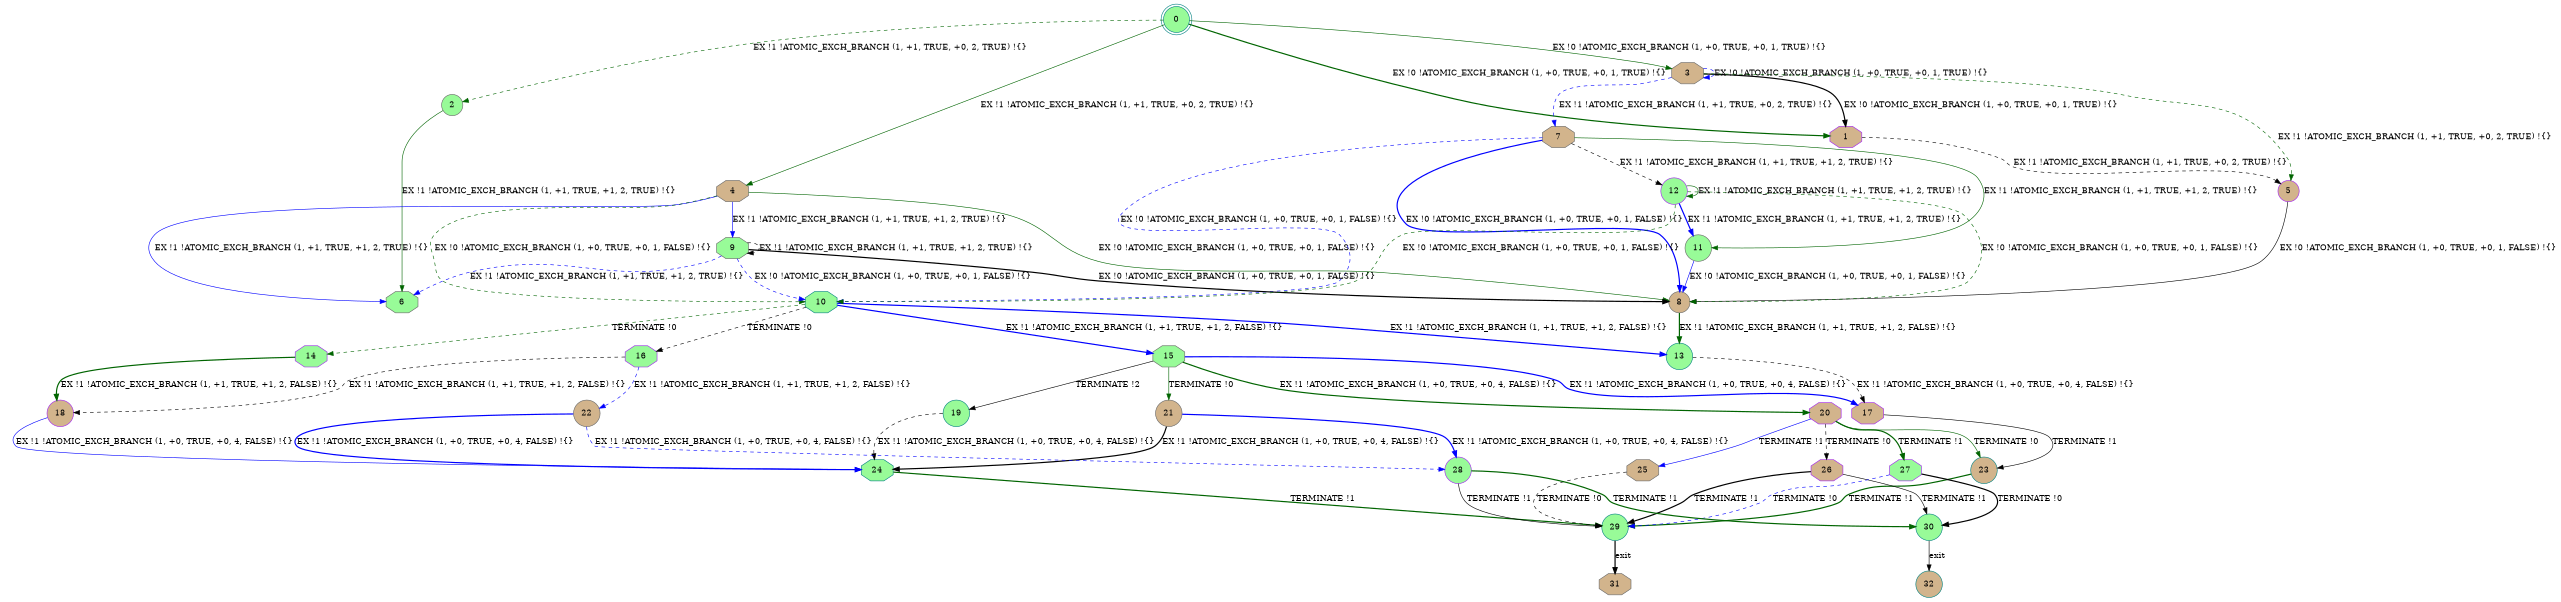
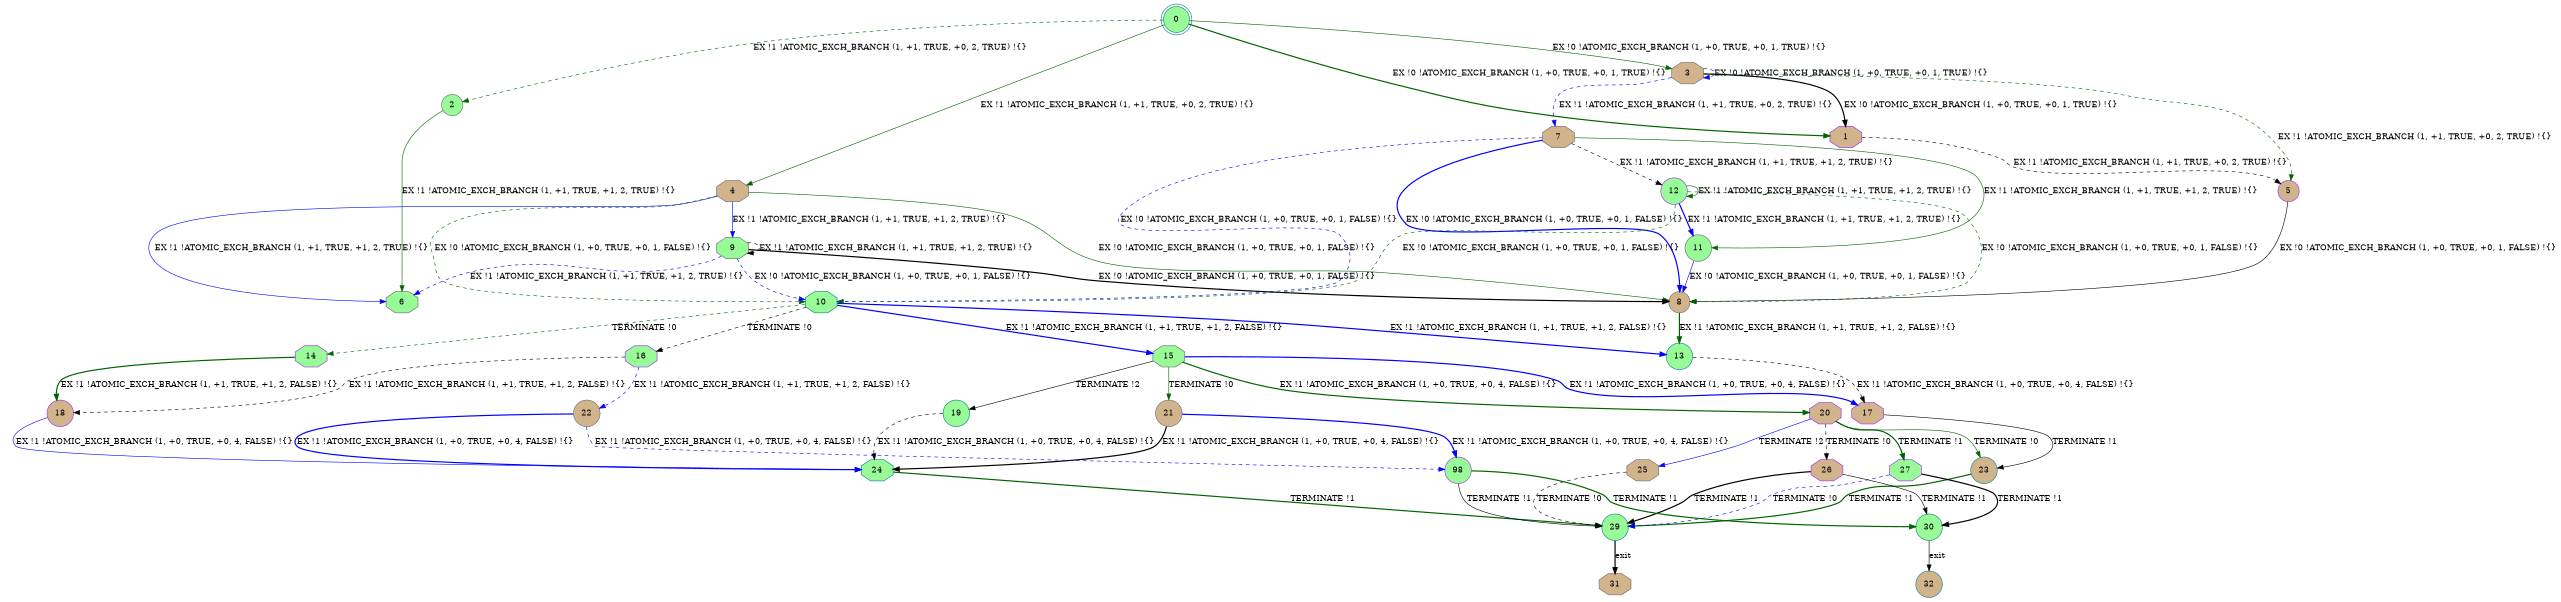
edge "20" -> "25": label "TERMINATE !1" -> "TERMINATE !2"
node "28": label "28" -> "98"
edge "27" -> "30": label "TERMINATE !0" -> "TERMINATE !1"
